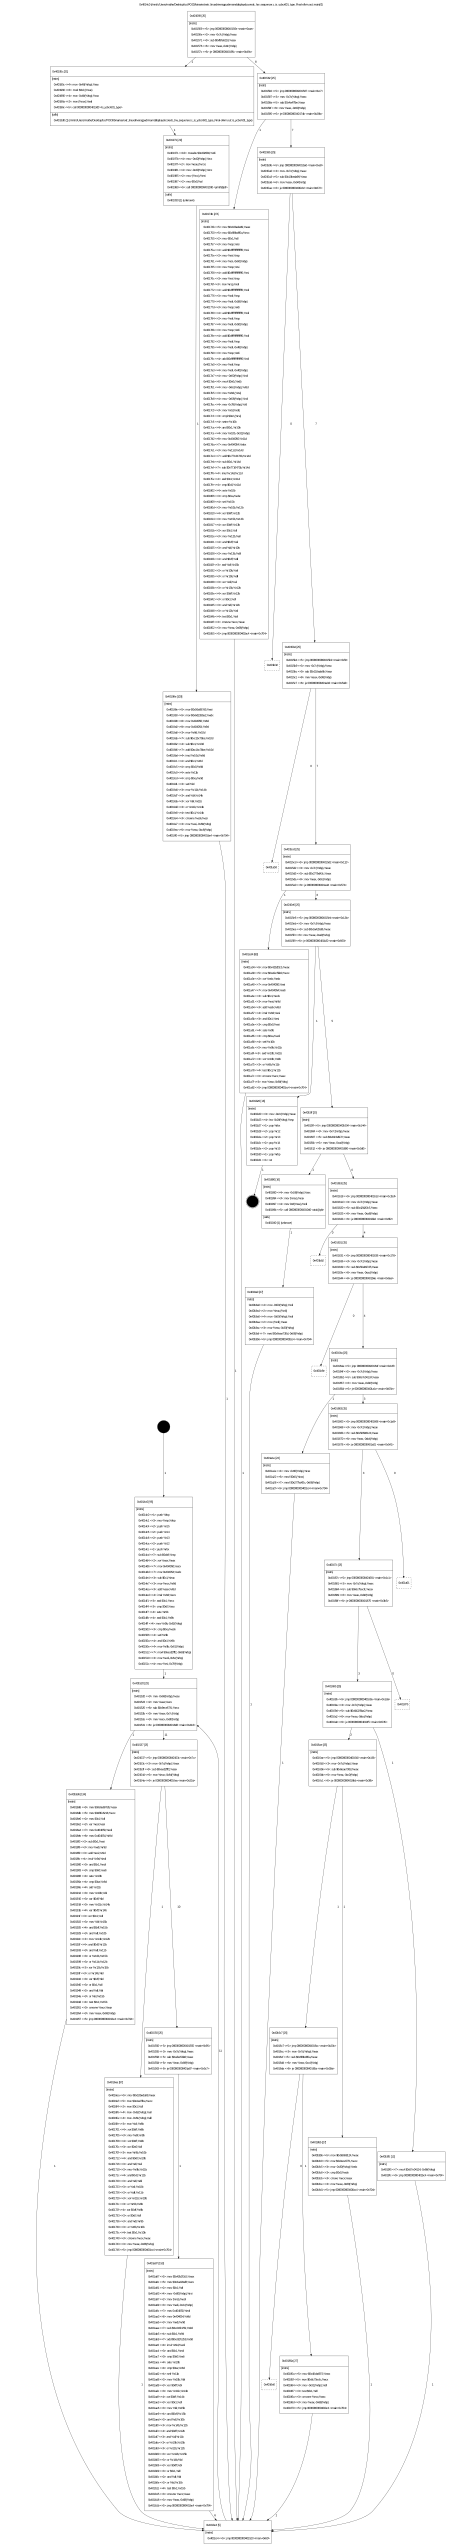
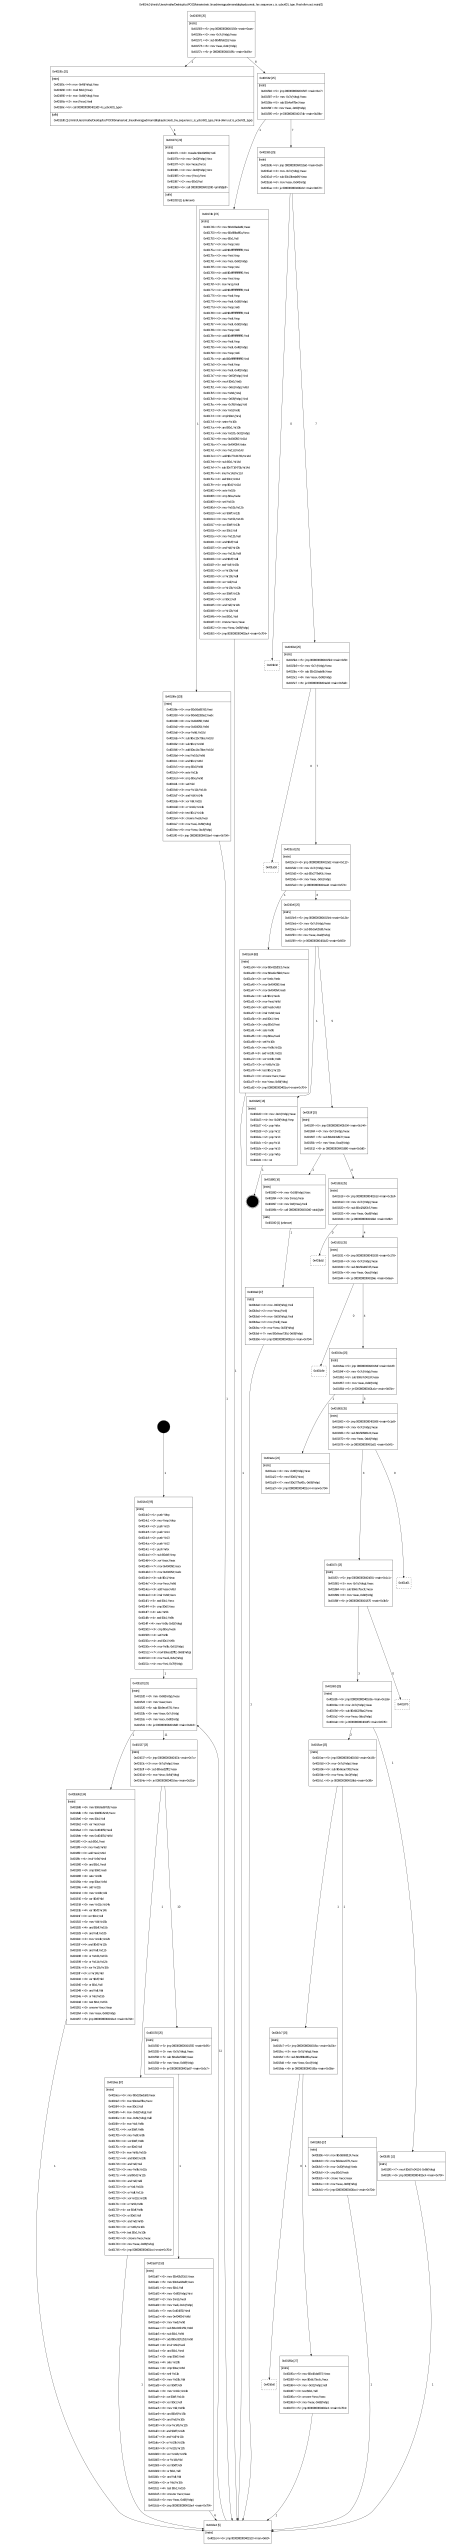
edge "0x401a1e [22]" -> "0x401bc4 [5]": removed, label "1"
